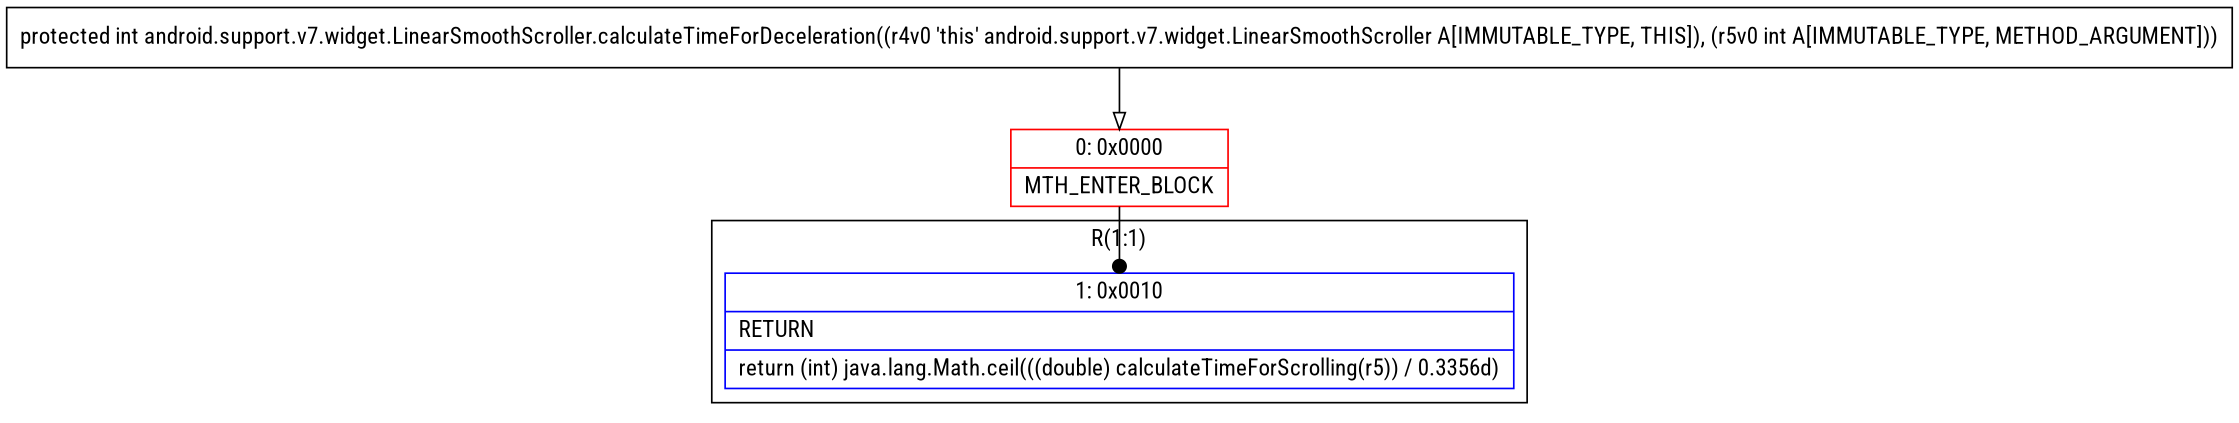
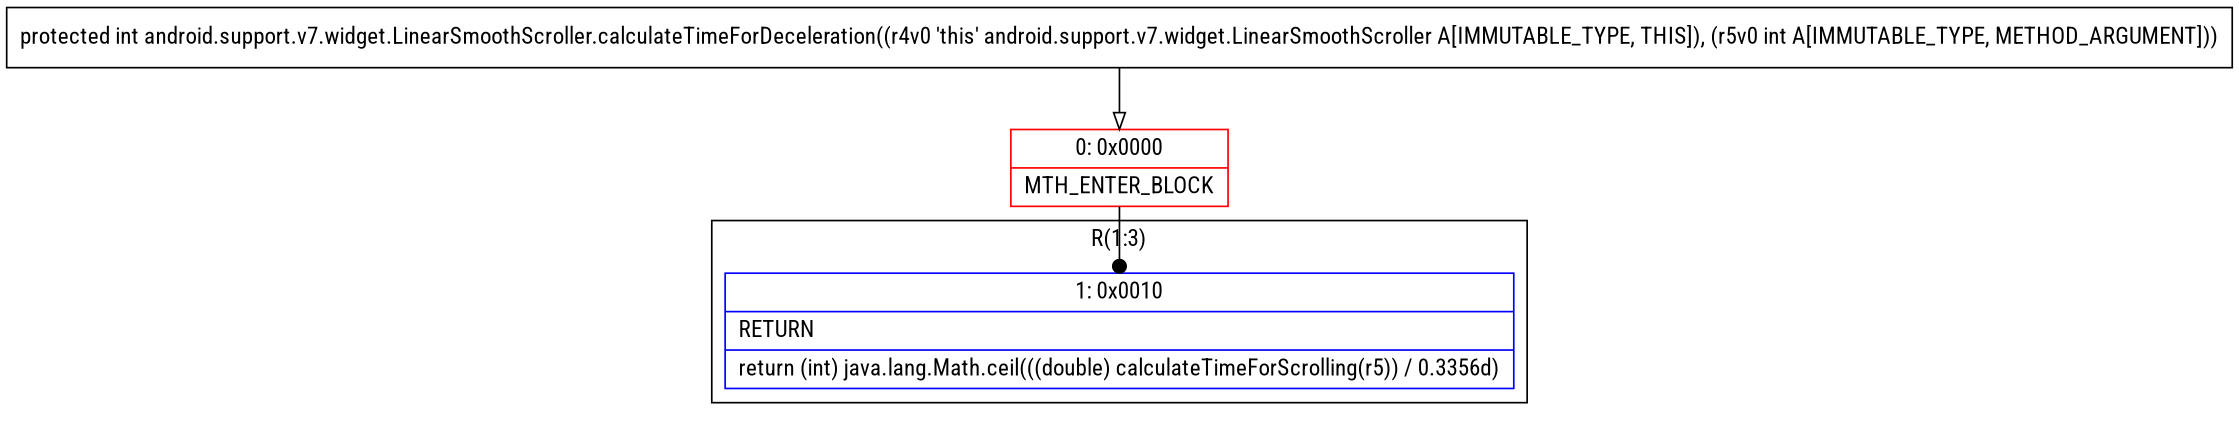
cluster "R(1:1)": label "R(1:1)" -> "R(1:3)"
